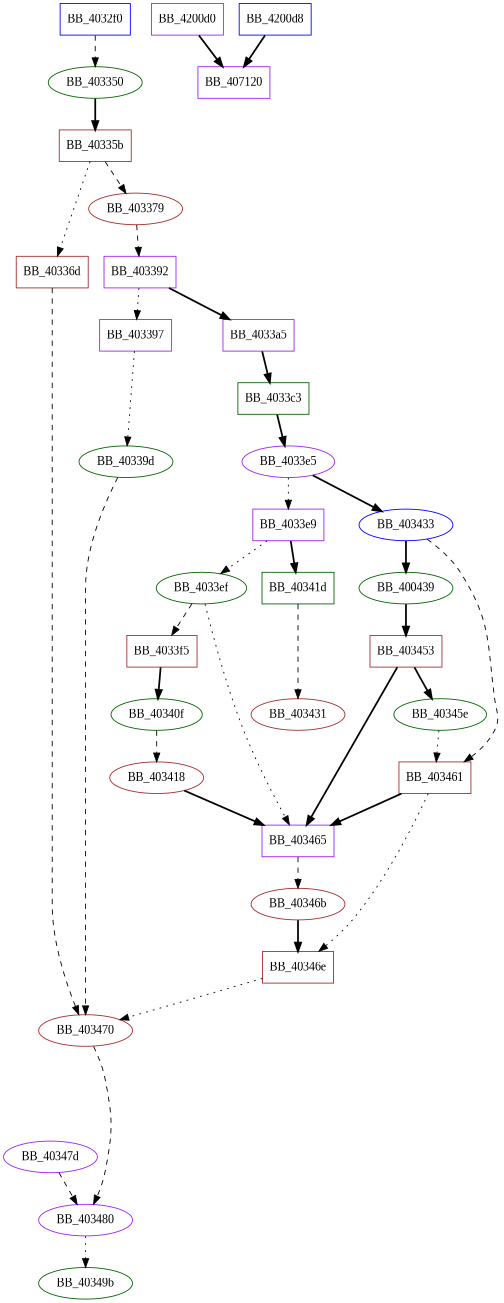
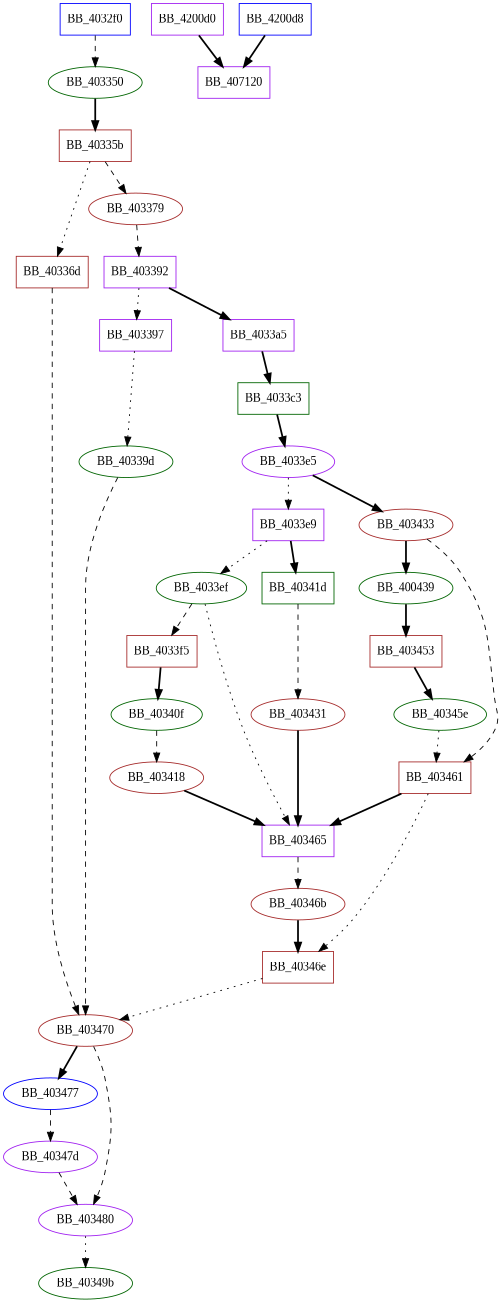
node "BB_403433": color blue -> brown
edge "BB_403453" -> "BB_403465": now "BB_403431" -> "BB_403465"
node "BB_403477": added
